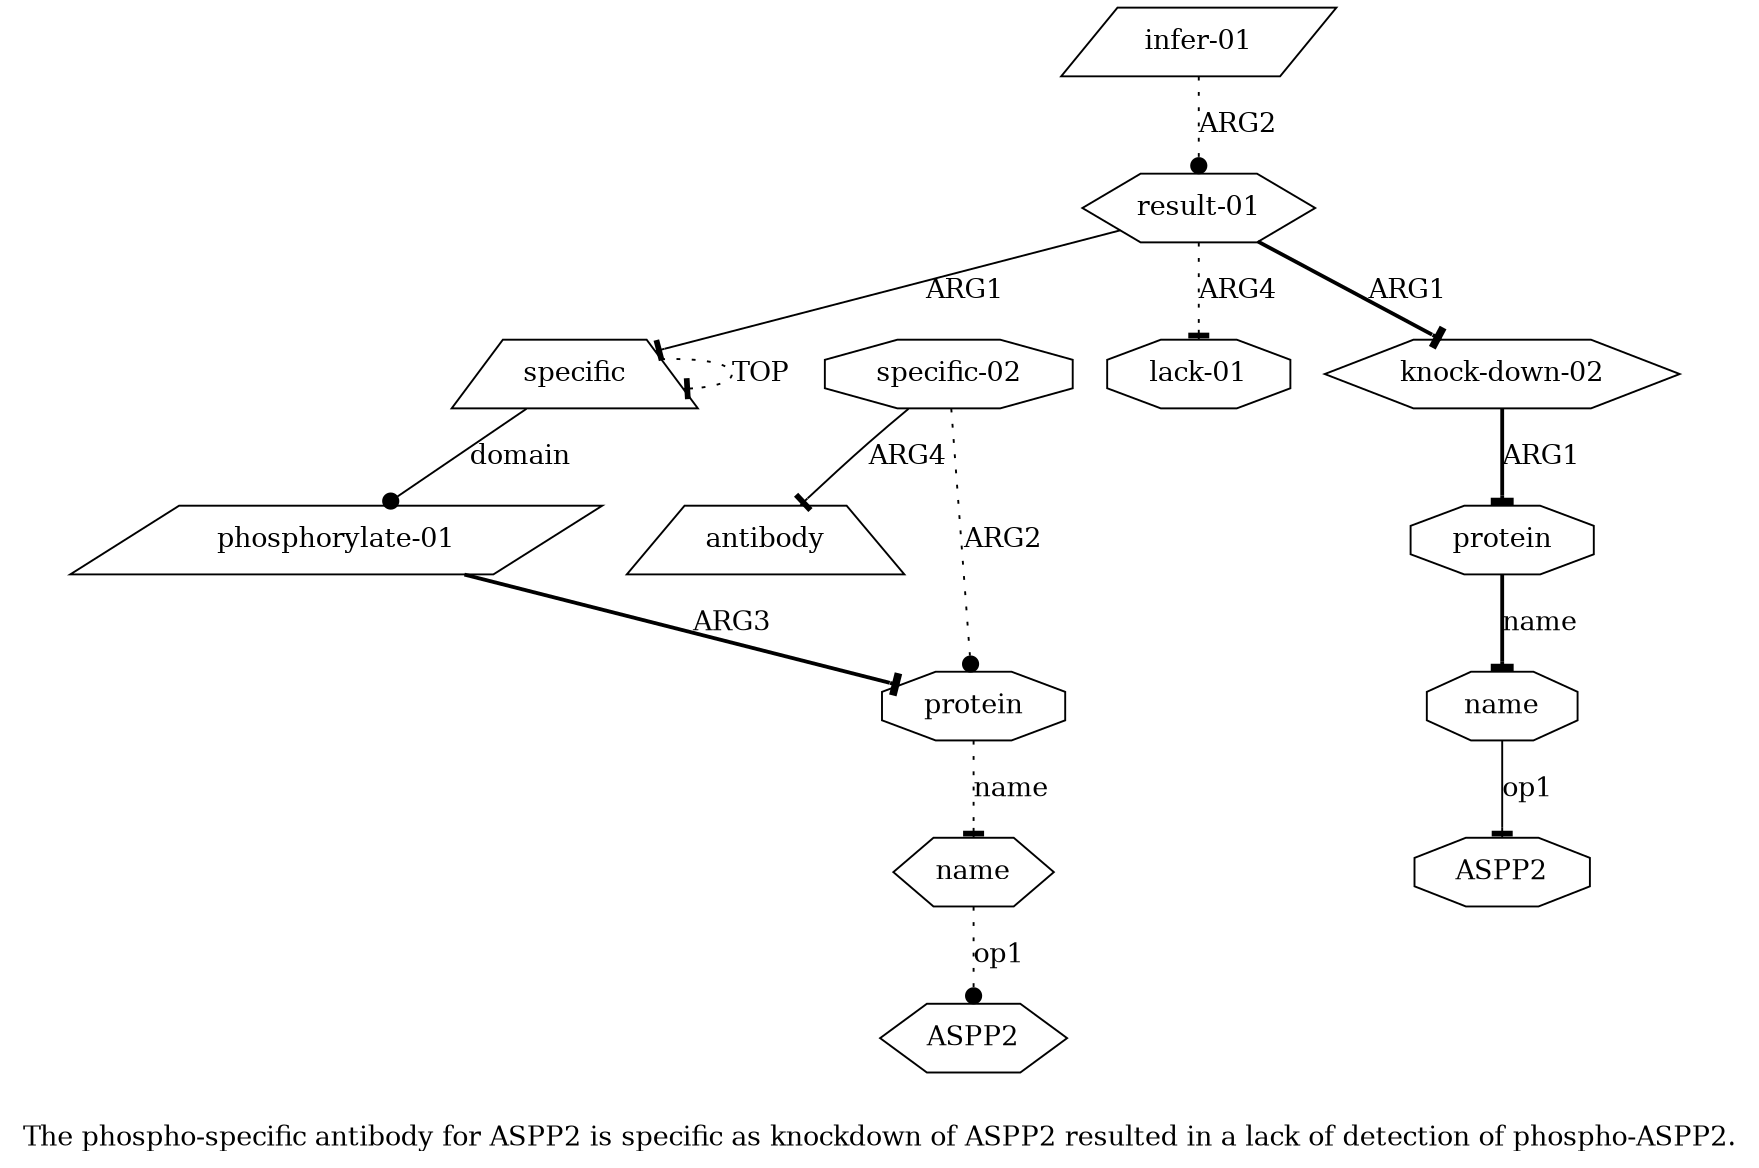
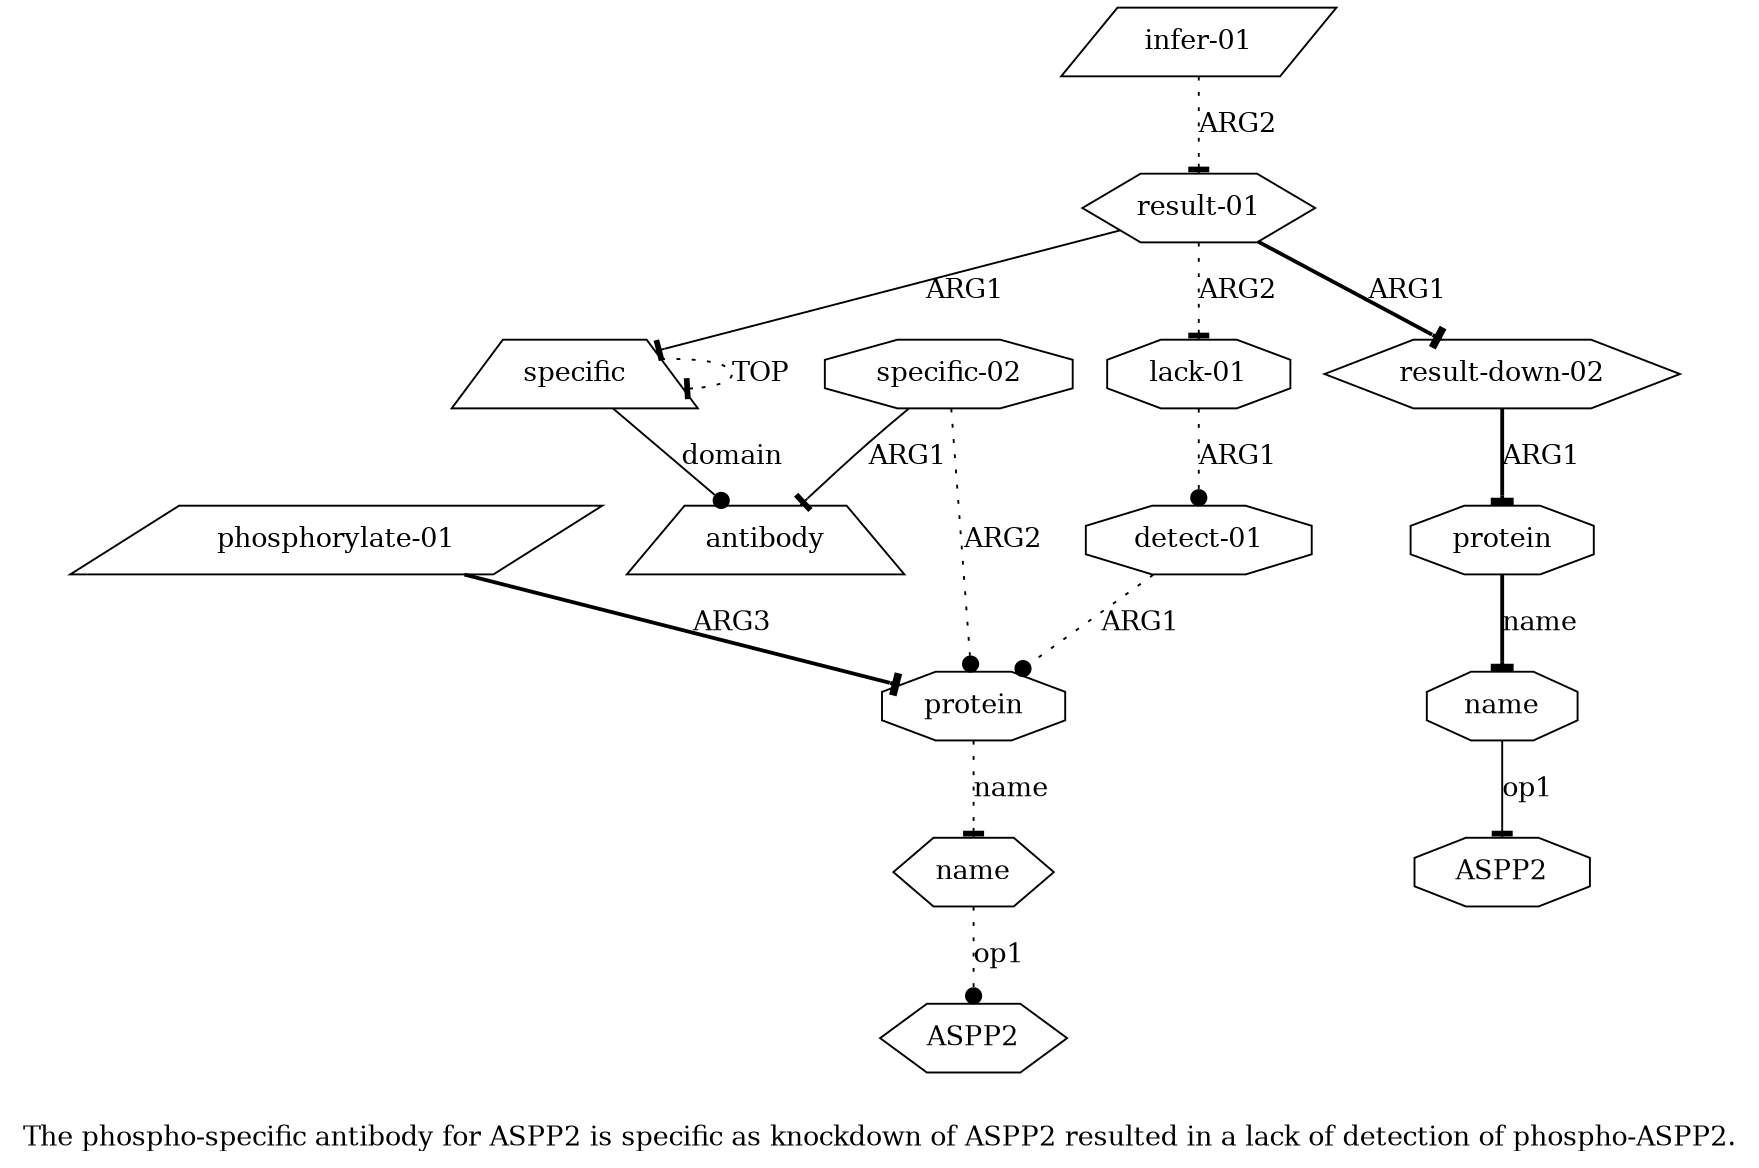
edge "infer-01" -> "result-01": arrowhead dot -> tee
edge "result-01" -> "lack-01": label "ARG4" -> "ARG2"
node "knock-down-02": label "knock-down-02" -> "result-down-02"
edge "specific" -> "phosphorylate-01": now "specific" -> "antibody"
edge "specific-02" -> "antibody": label "ARG4" -> "ARG1"
node "detect-01": added
